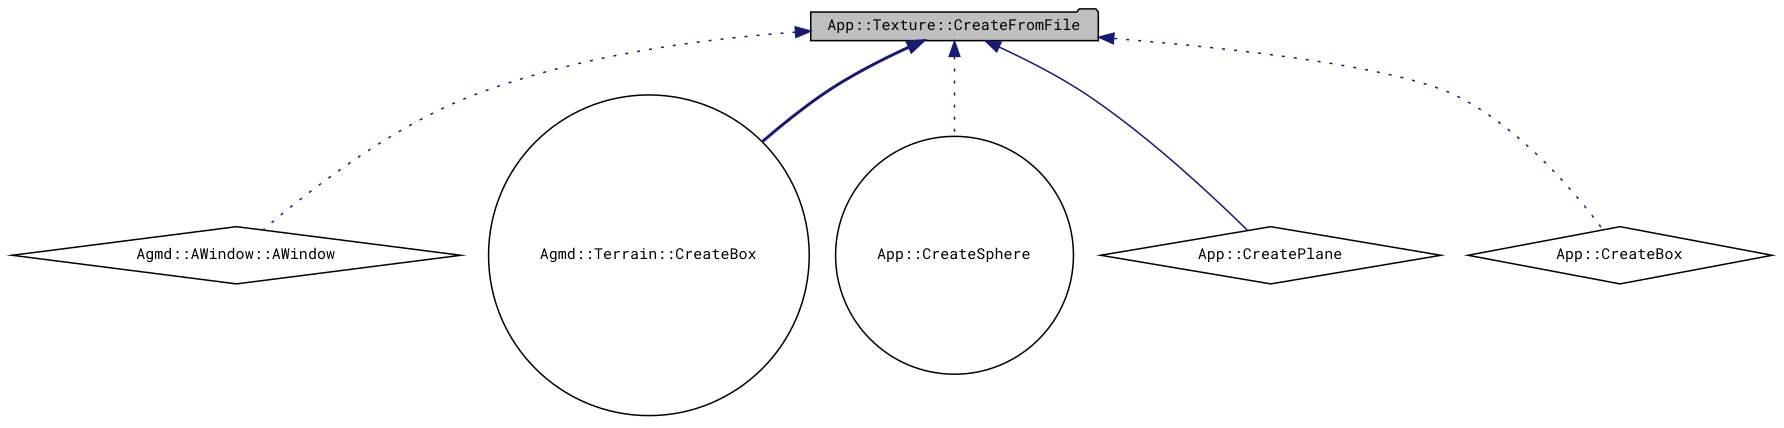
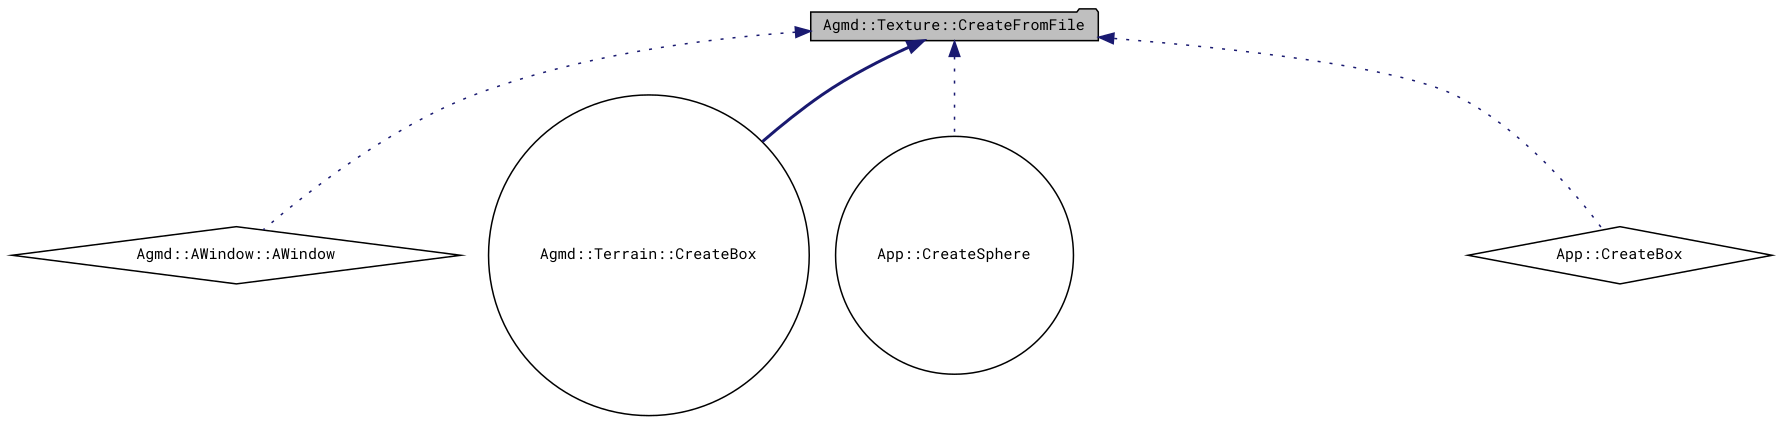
node "App::Texture::CreateFromFile": label "App::Texture::CreateFromFile" -> "Agmd::Texture::CreateFromFile"
node "App::CreatePlane": removed
